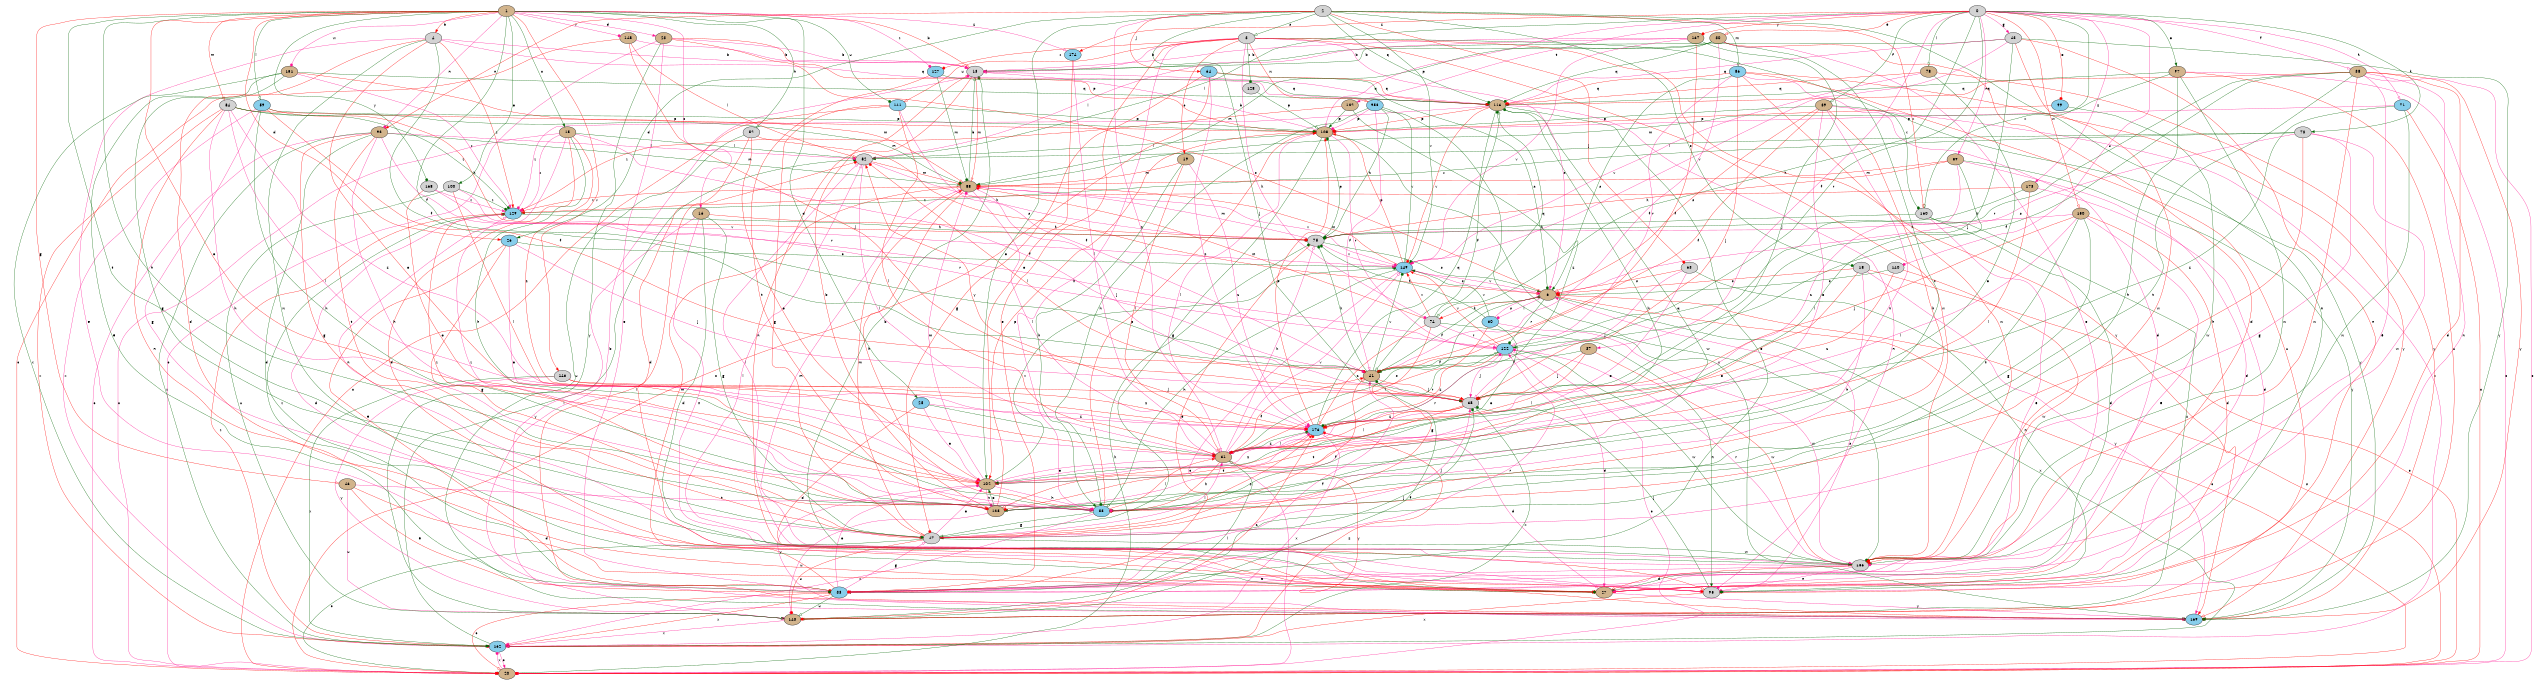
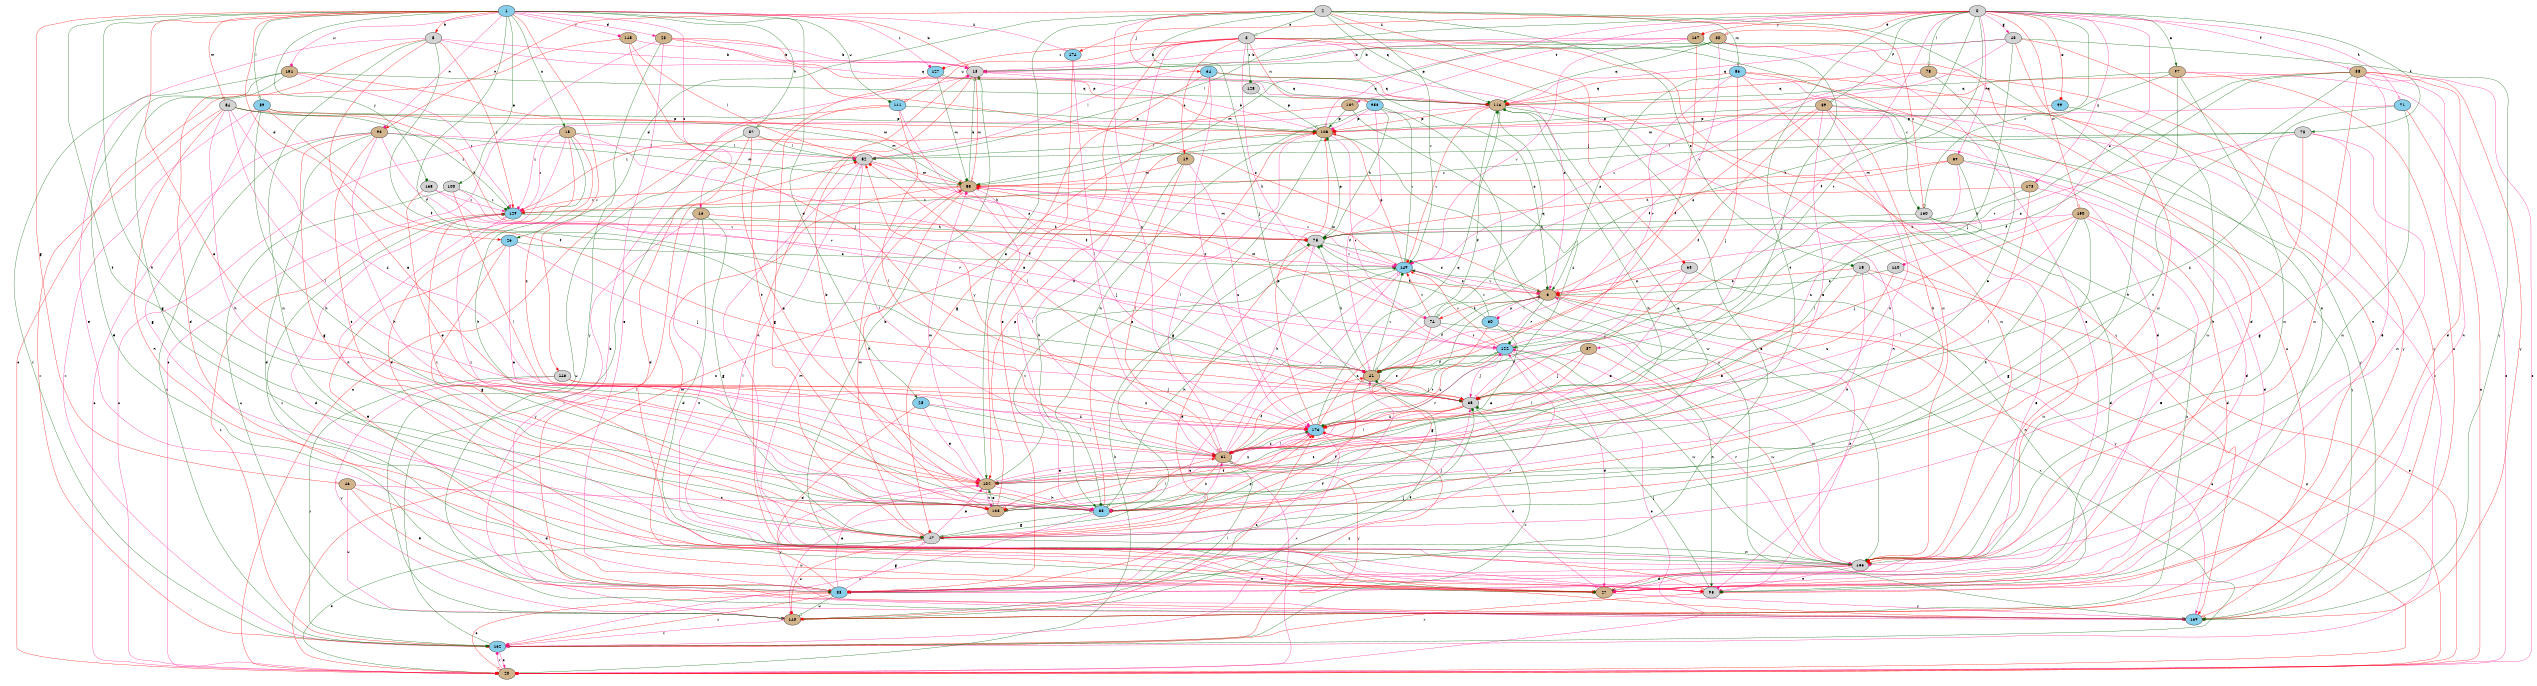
node "1": fillcolor tan -> skyblue
node "4": label "4" -> "8"
edge "52" -> "82": added, label "l"
edge "30" -> "135": now "0" -> "135"
